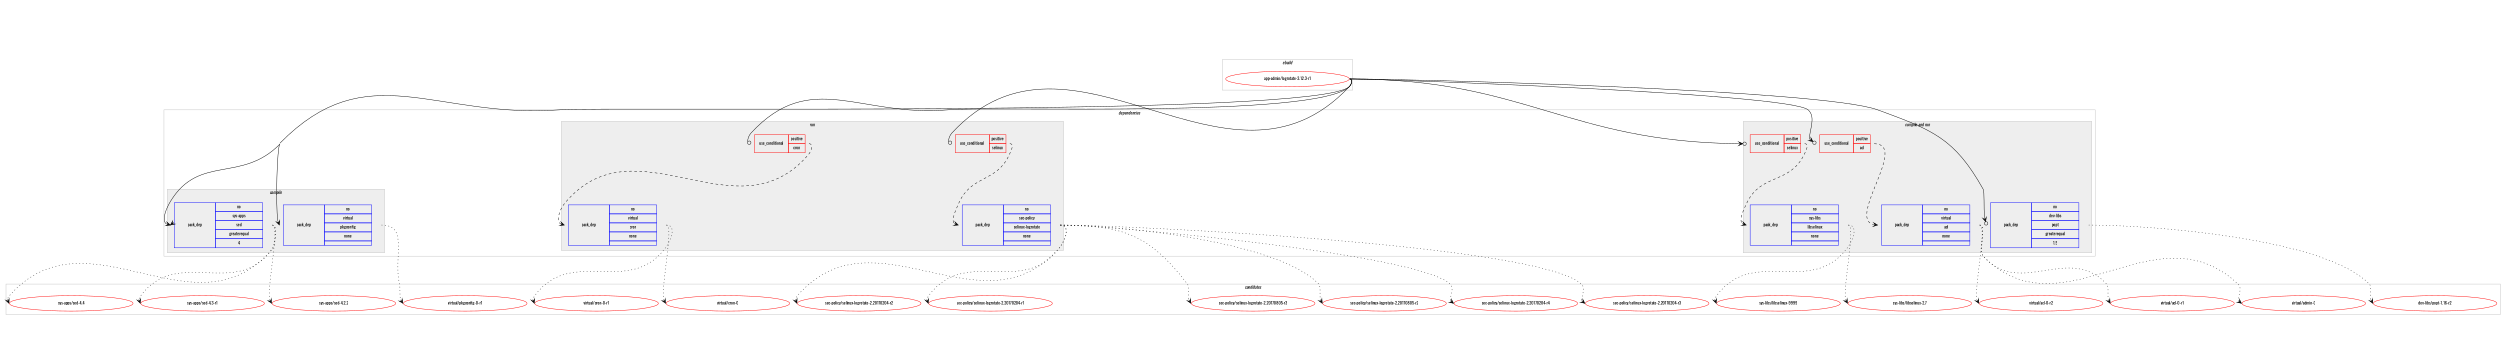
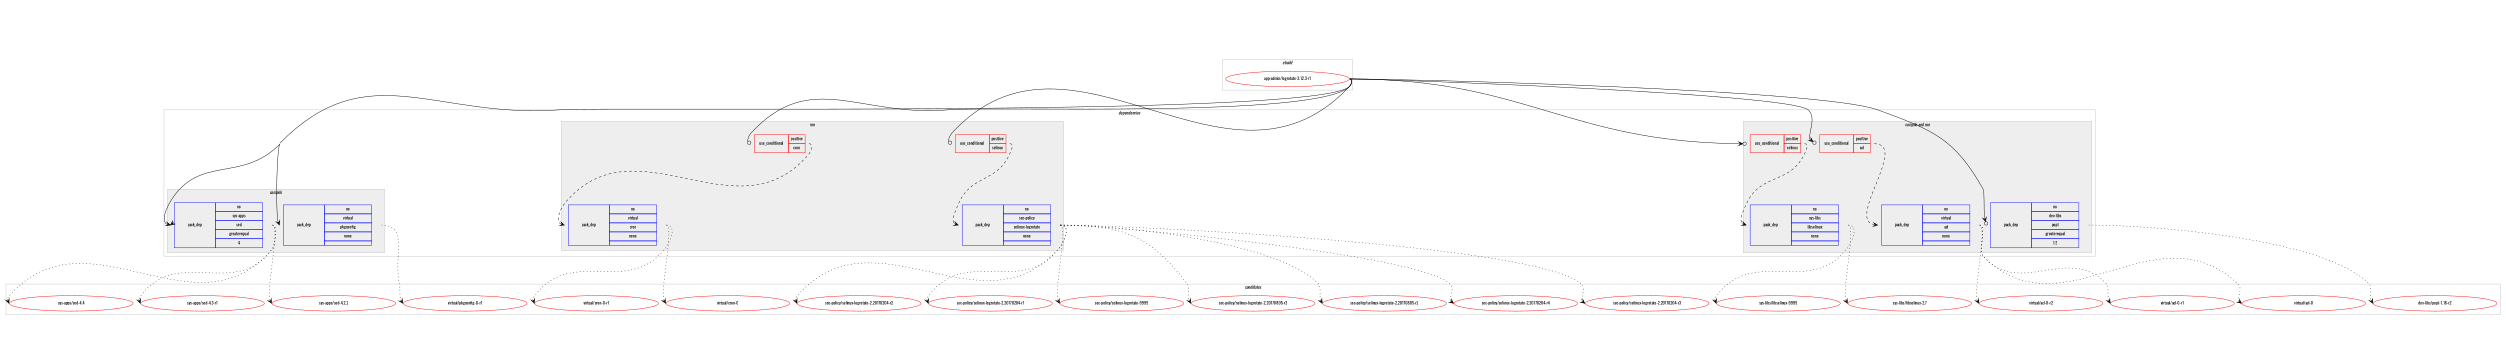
node "sec-policy/selinux-logrotate-9999": added
node "virtual/admin-0": label "virtual/admin-0" -> "virtual/acl-0"
